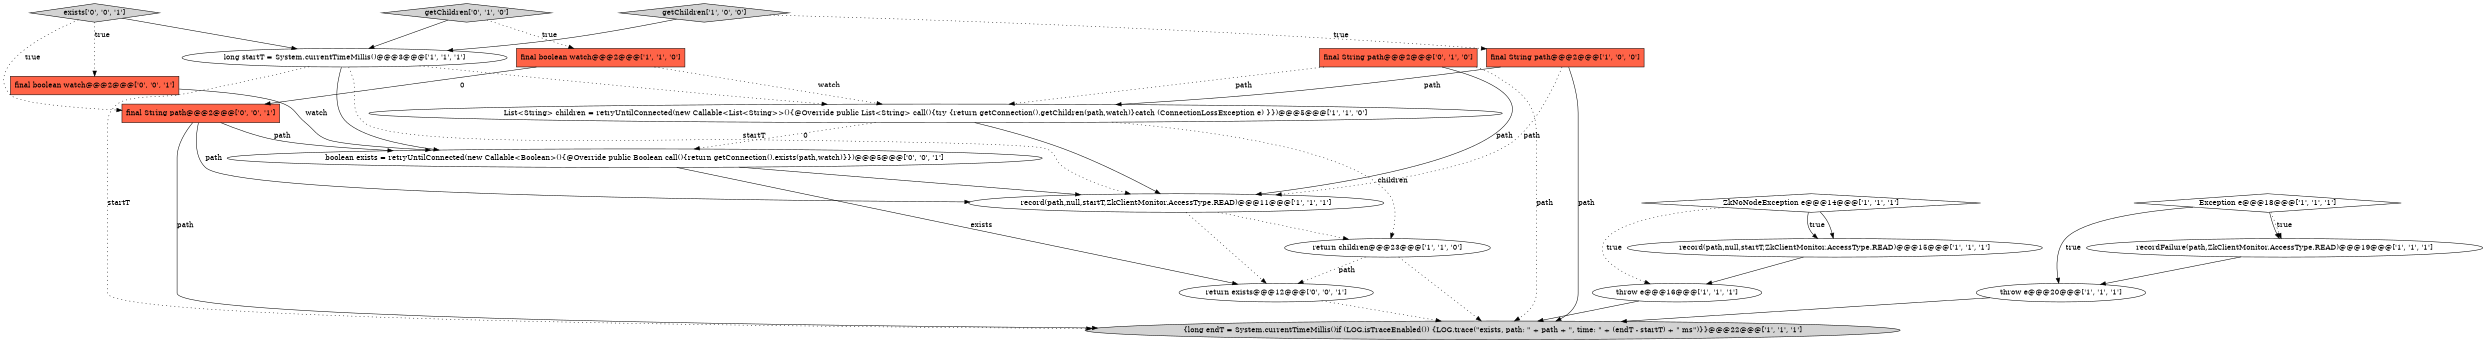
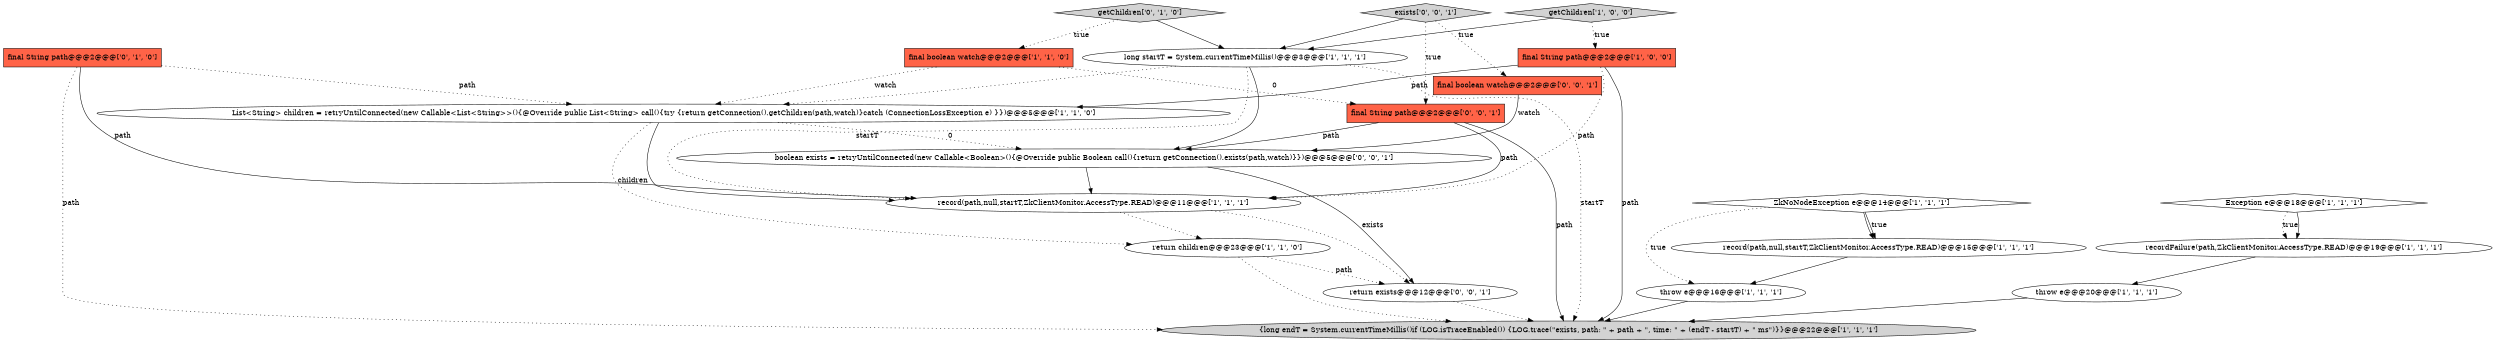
edge "final boolean watch@@@2@@@['1', '1', '0']" -> "final String path@@@2@@@['0', '0', '1']": style solid -> dotted
edge "Exception e@@@18@@@['1', '1', '1']" -> "throw e@@@20@@@['1', '1', '1']": removed, label "true"
